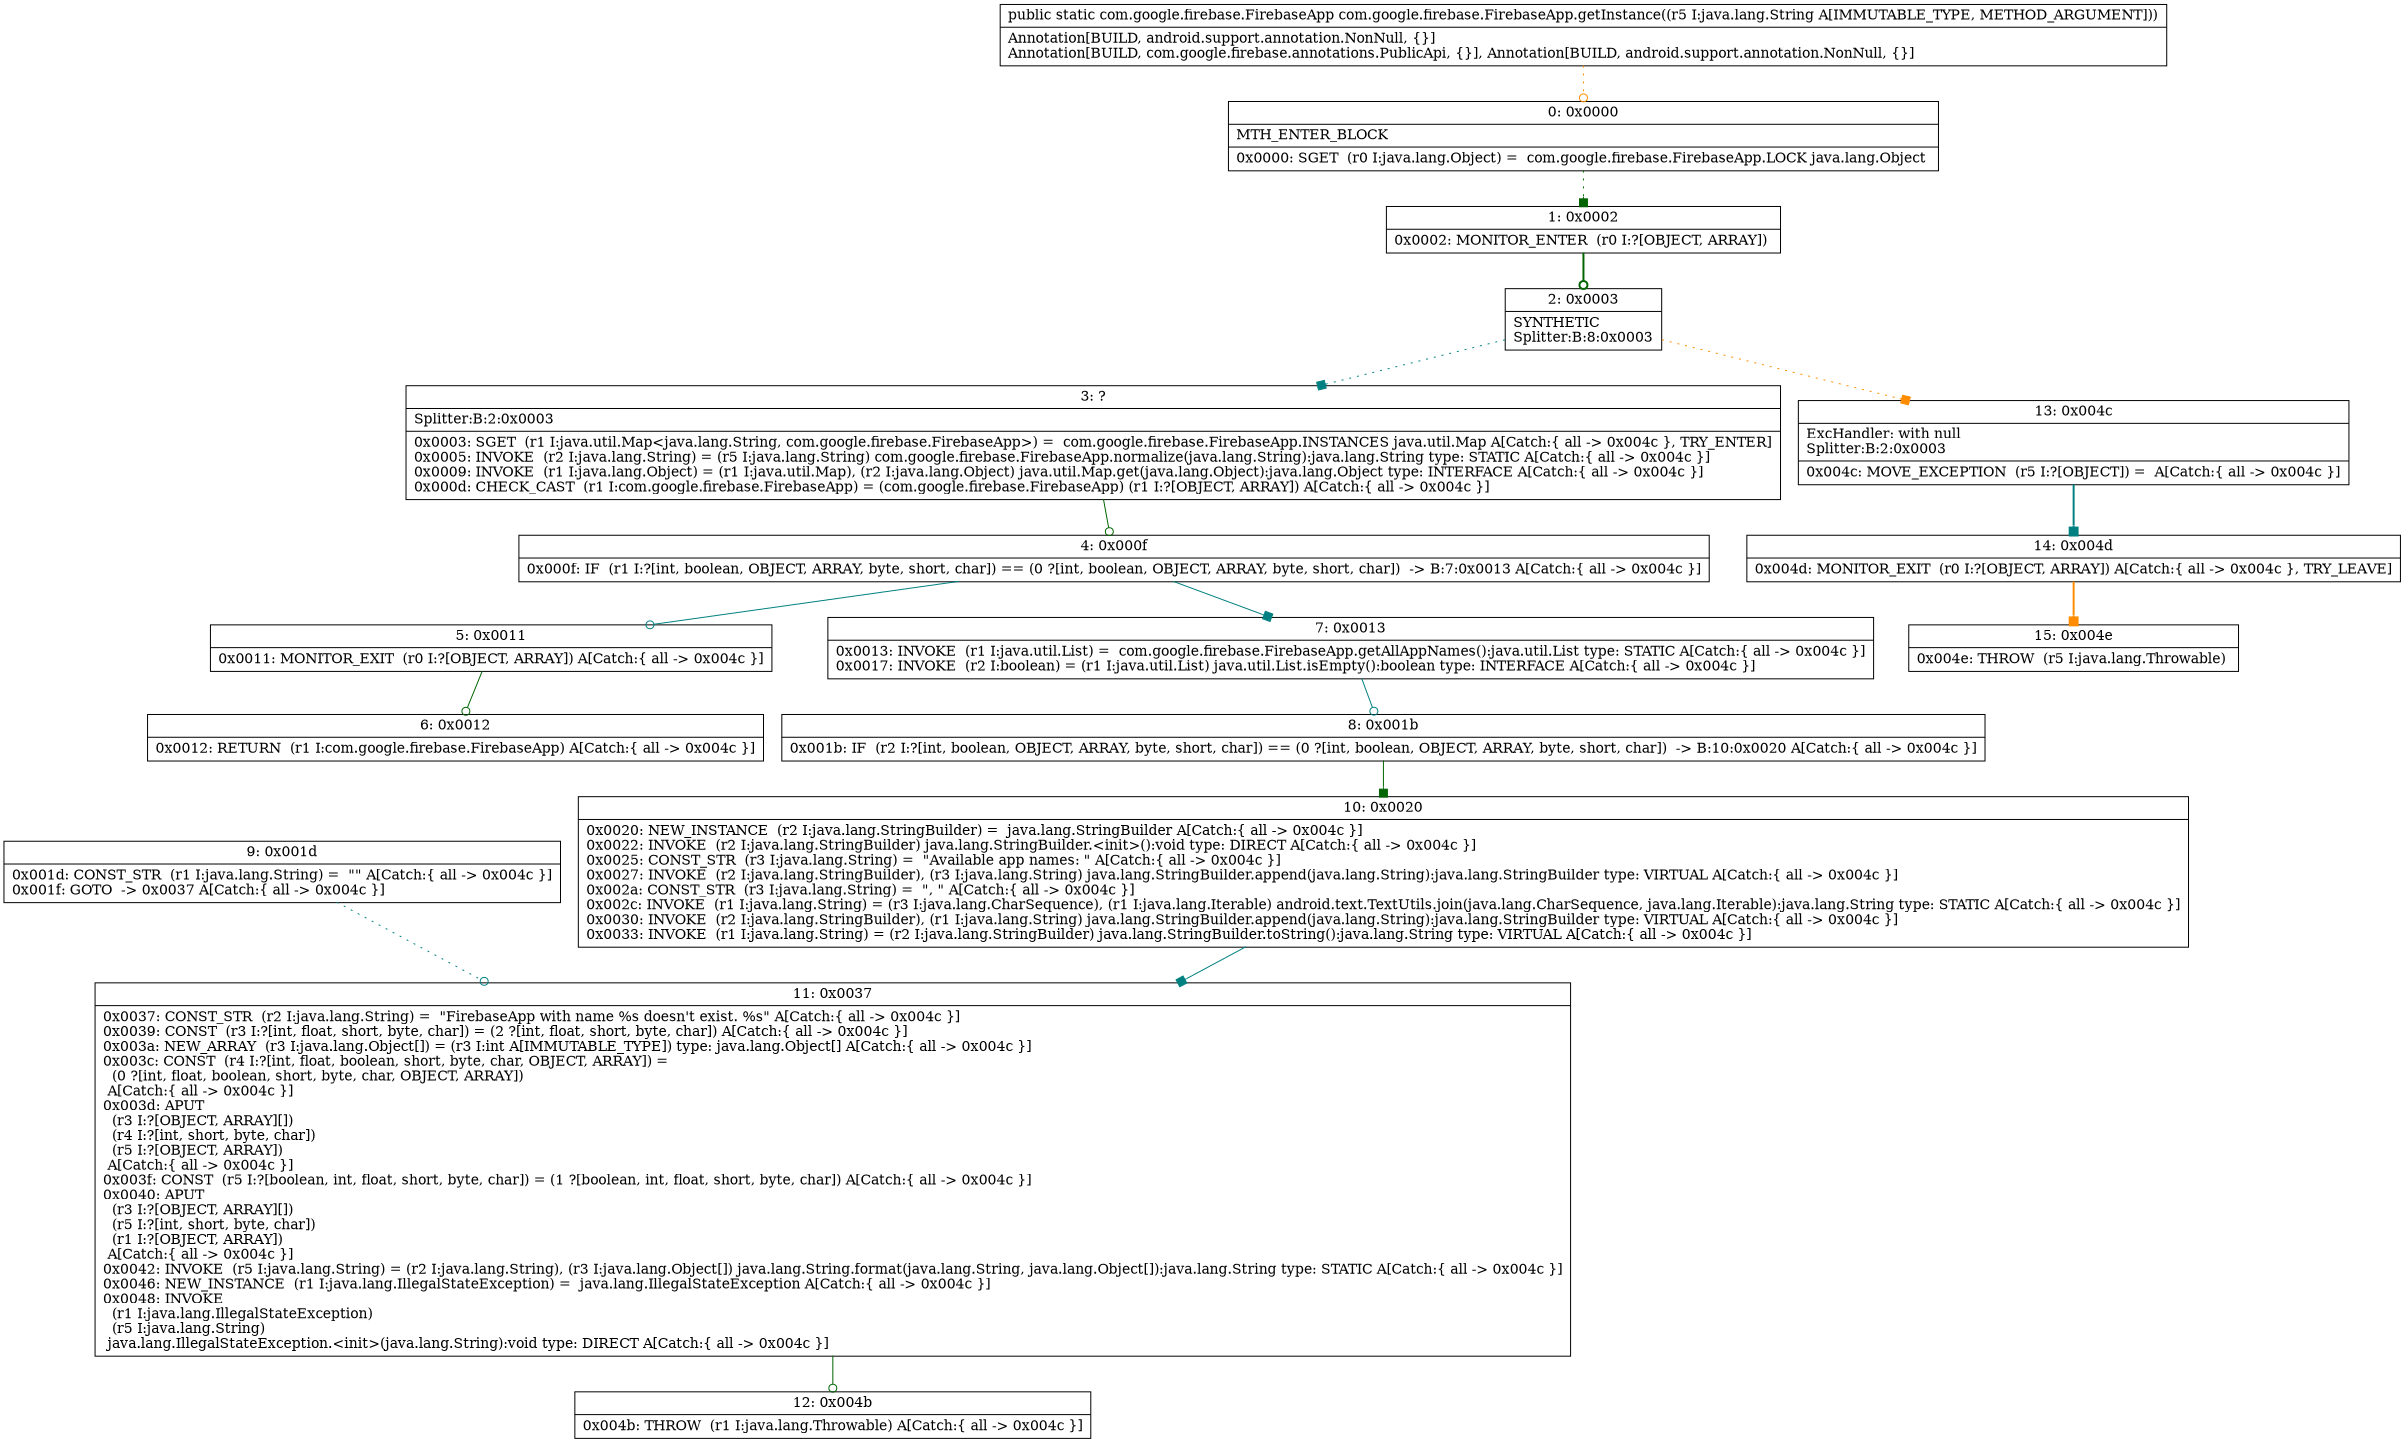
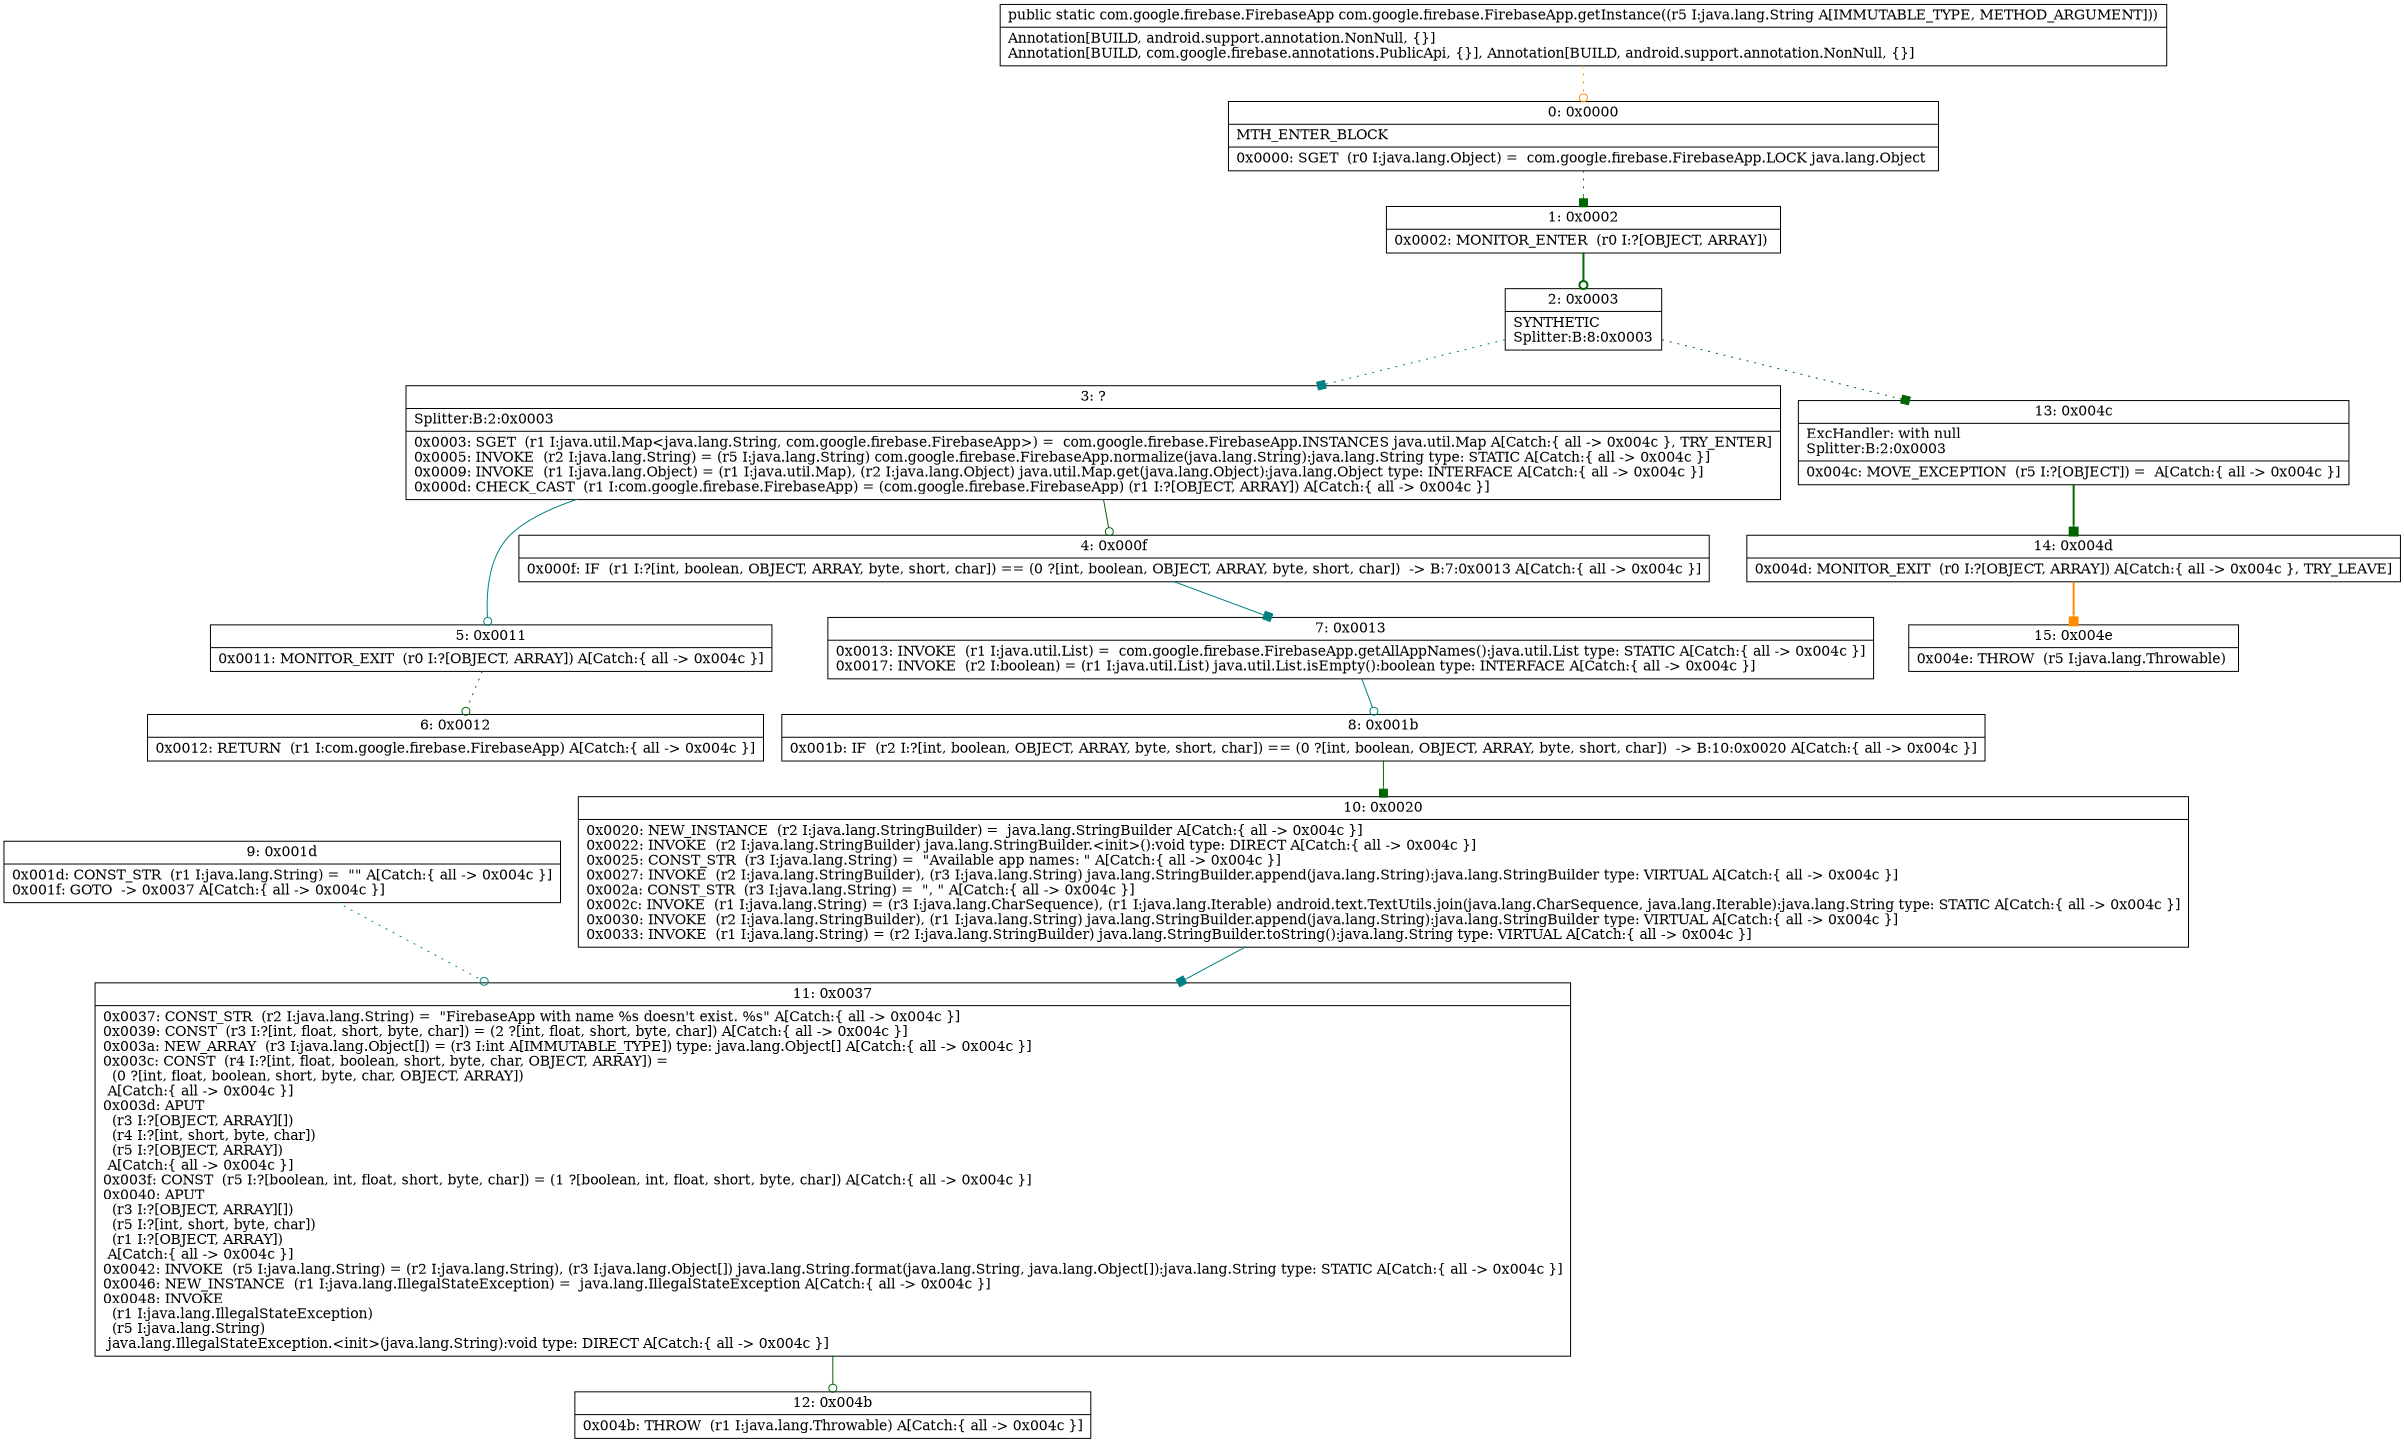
edge "2: 0x0003" -> "13: 0x004c": color darkorange -> darkgreen
edge "13: 0x004c" -> "14: 0x004d": color teal -> darkgreen
edge "4: 0x000f" -> "5: 0x0011": now "3: ?" -> "5: 0x0011"
edge "5: 0x0011" -> "6: 0x0012": style solid -> dotted
